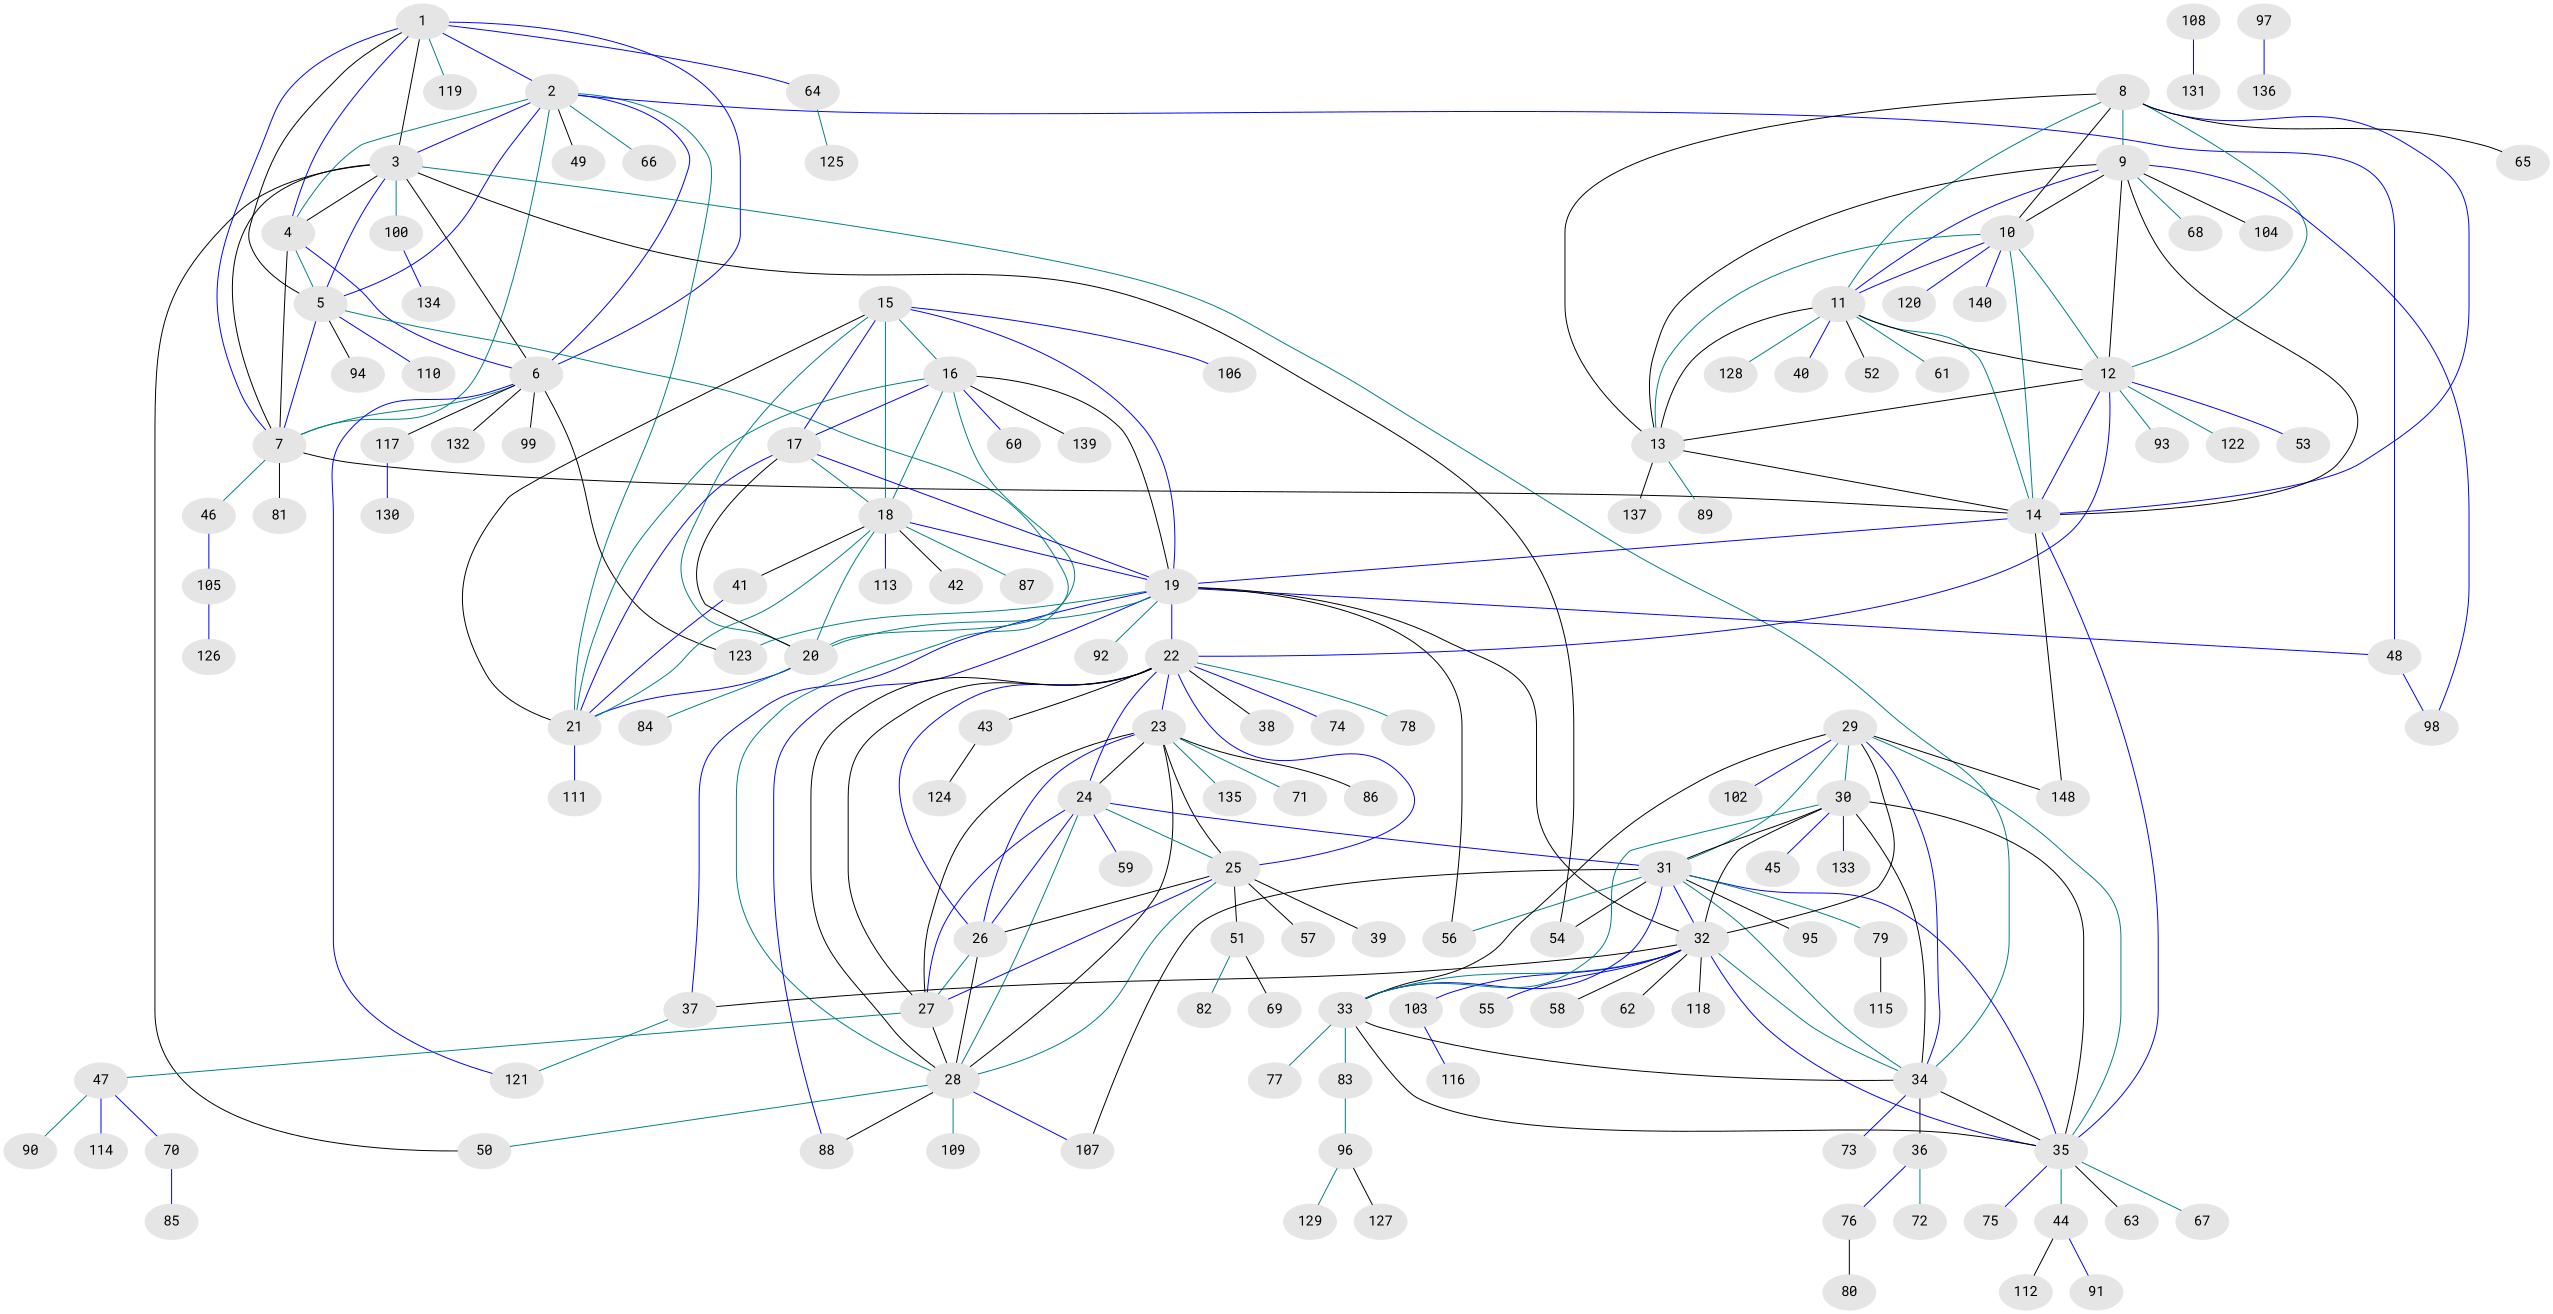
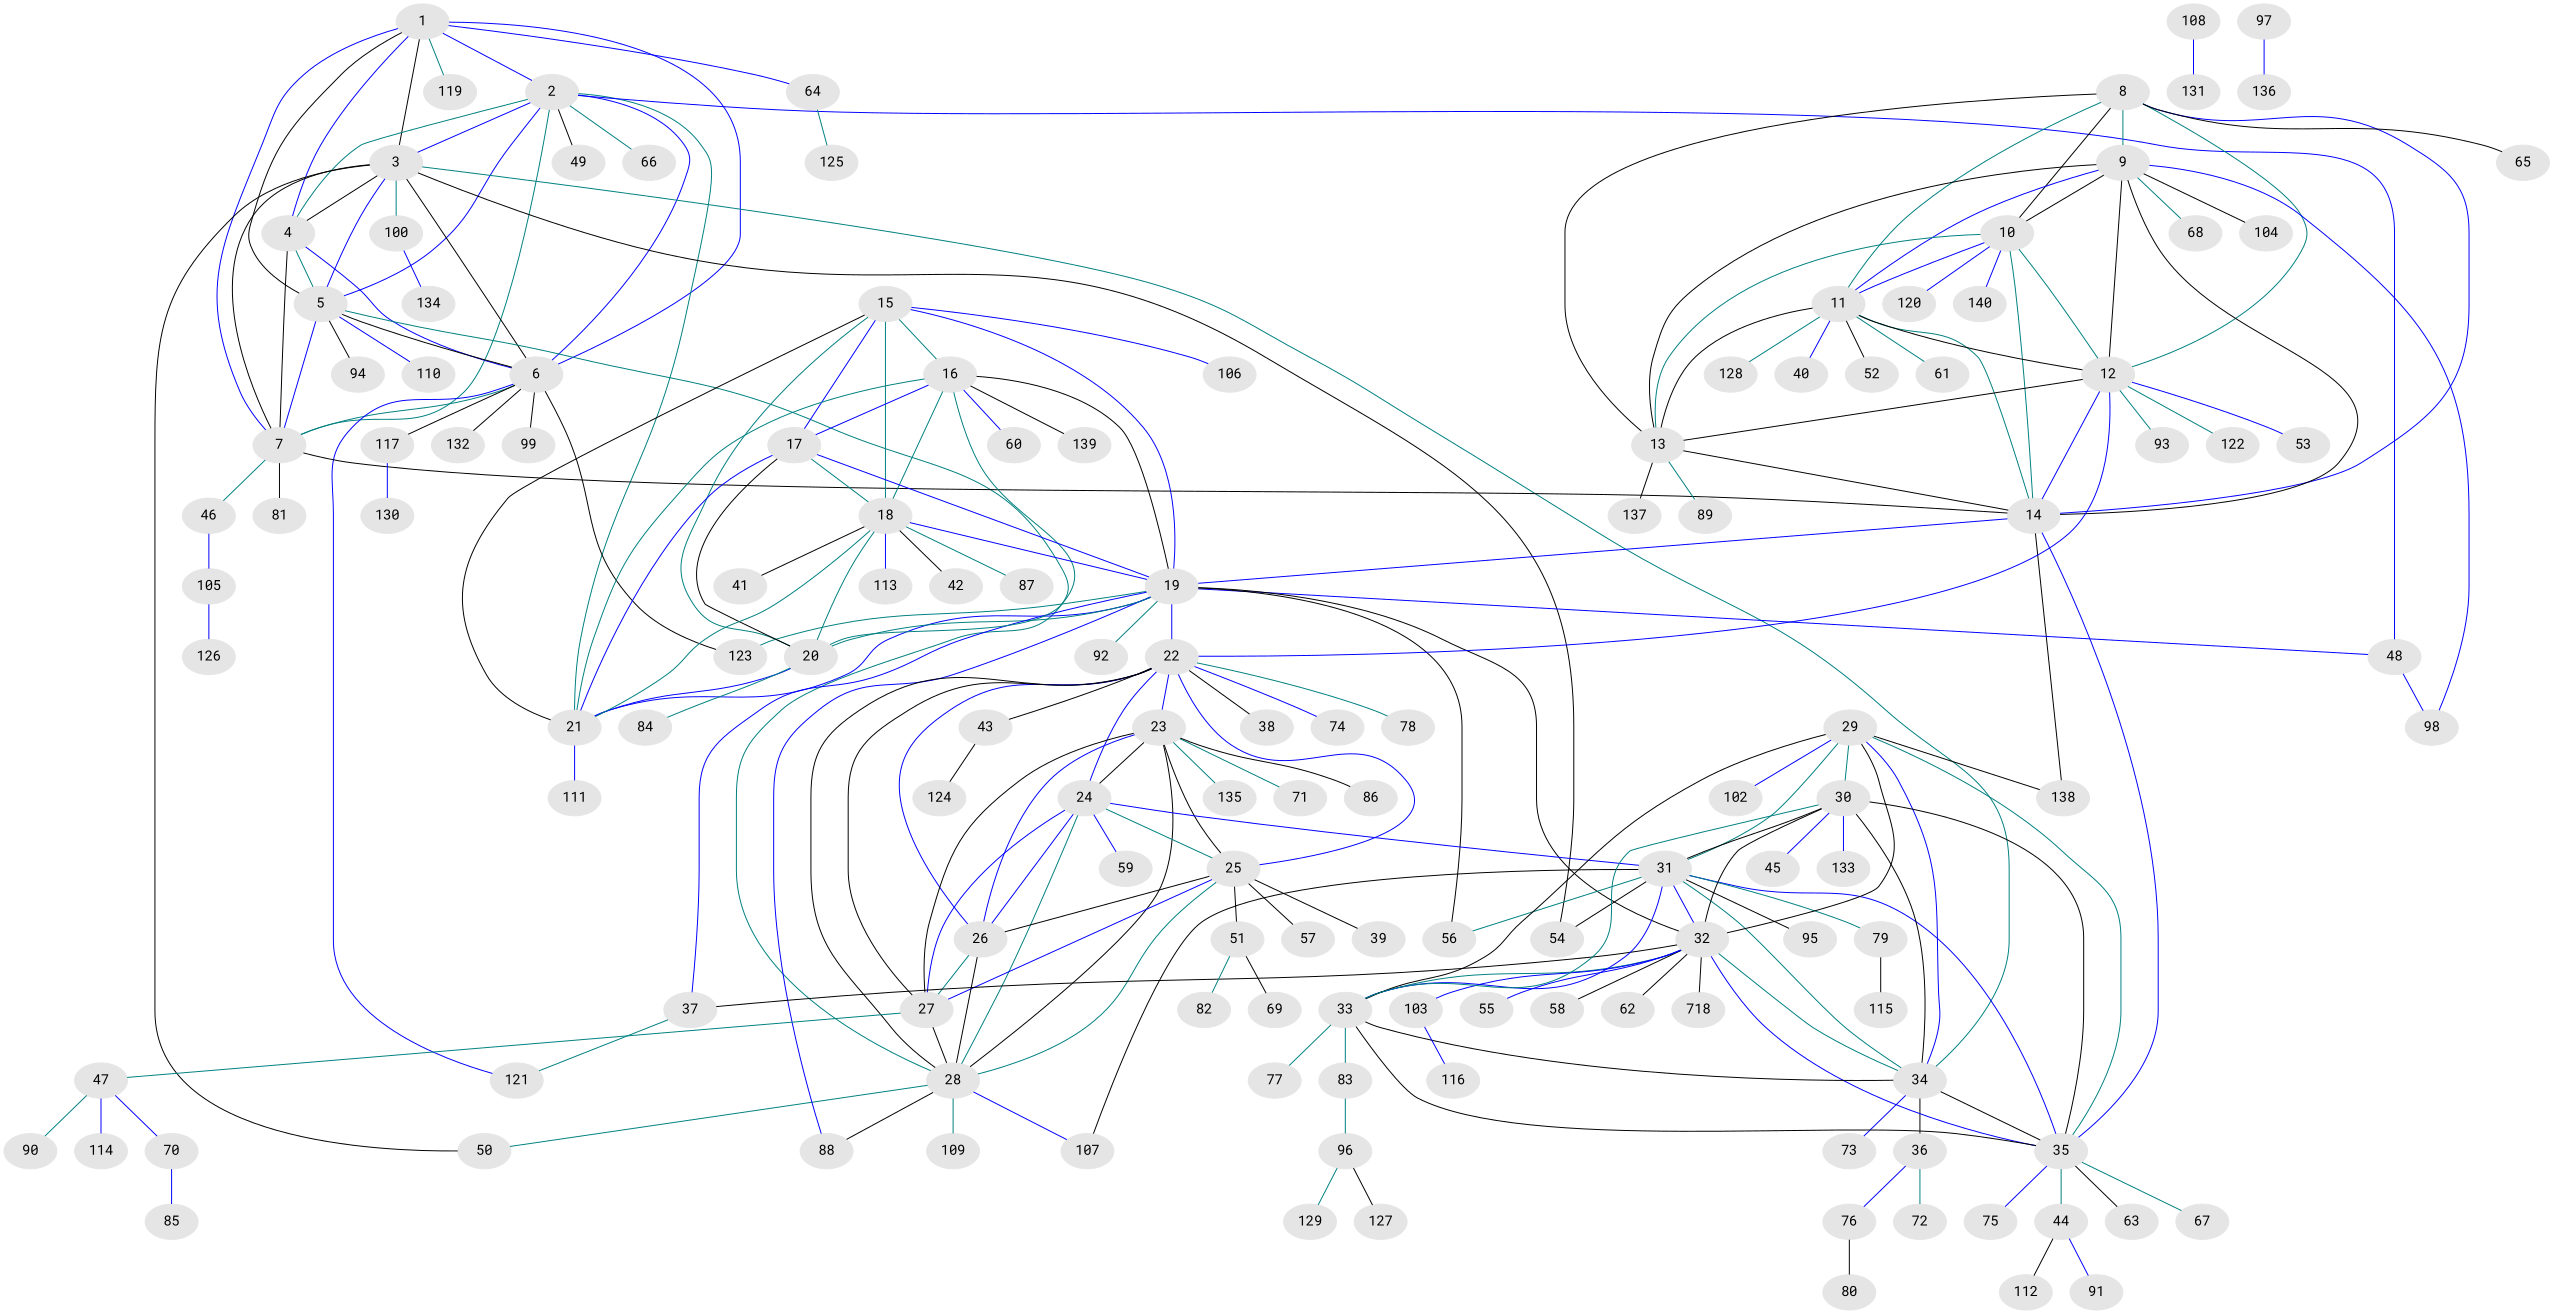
edge "5" -- "6": added
edge "41" -- "21": now "19" -- "21"
node "148": label "148" -> "138"
node "118": label "118" -> "718"
